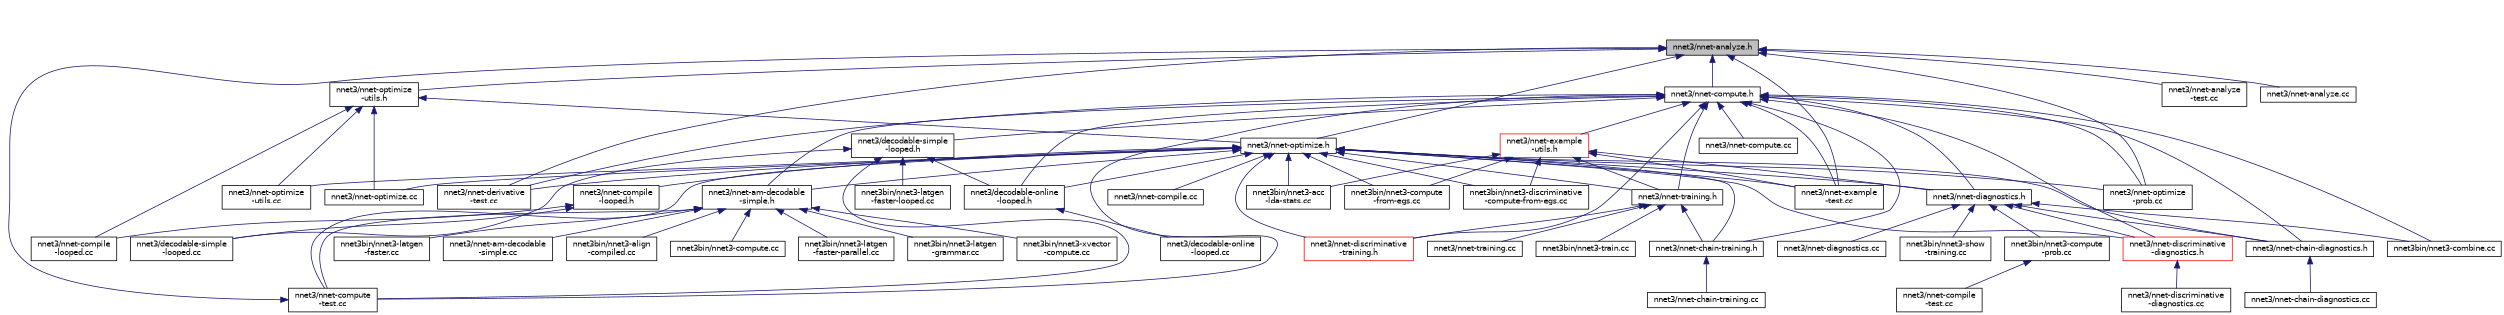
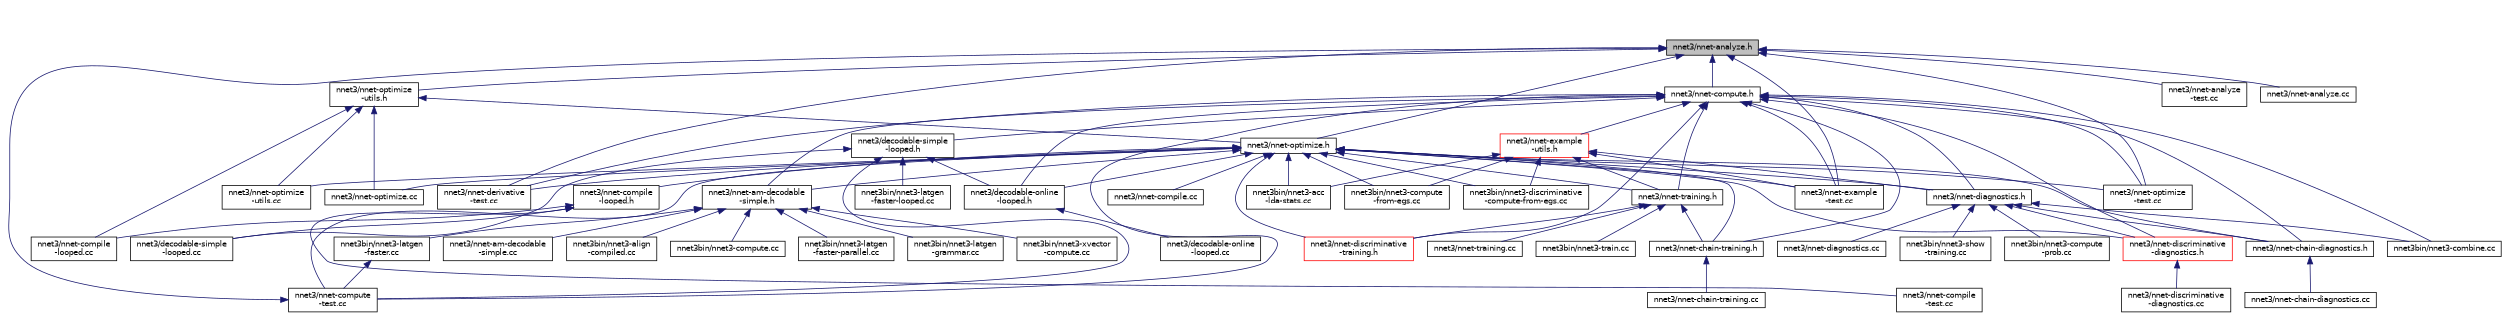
node "nnet3/nnet-compute.cc": removed
node "nnet3/nnet-optimize -prob.cc": label "nnet3/nnet-optimize -prob.cc" -> "nnet3/nnet-optimize -test.cc"
edge "nnet3/nnet-compute -test.cc" -> "nnet3/nnet-am-decodable -simple.h": now "nnet3/nnet-compute -test.cc" -> "nnet3bin/nnet3-latgen -faster.cc"
edge "nnet3/nnet-compile -test.cc" -> "nnet3bin/nnet3-compute -prob.cc": now "nnet3/nnet-compile -test.cc" -> "nnet3/nnet-compile -looped.h"
